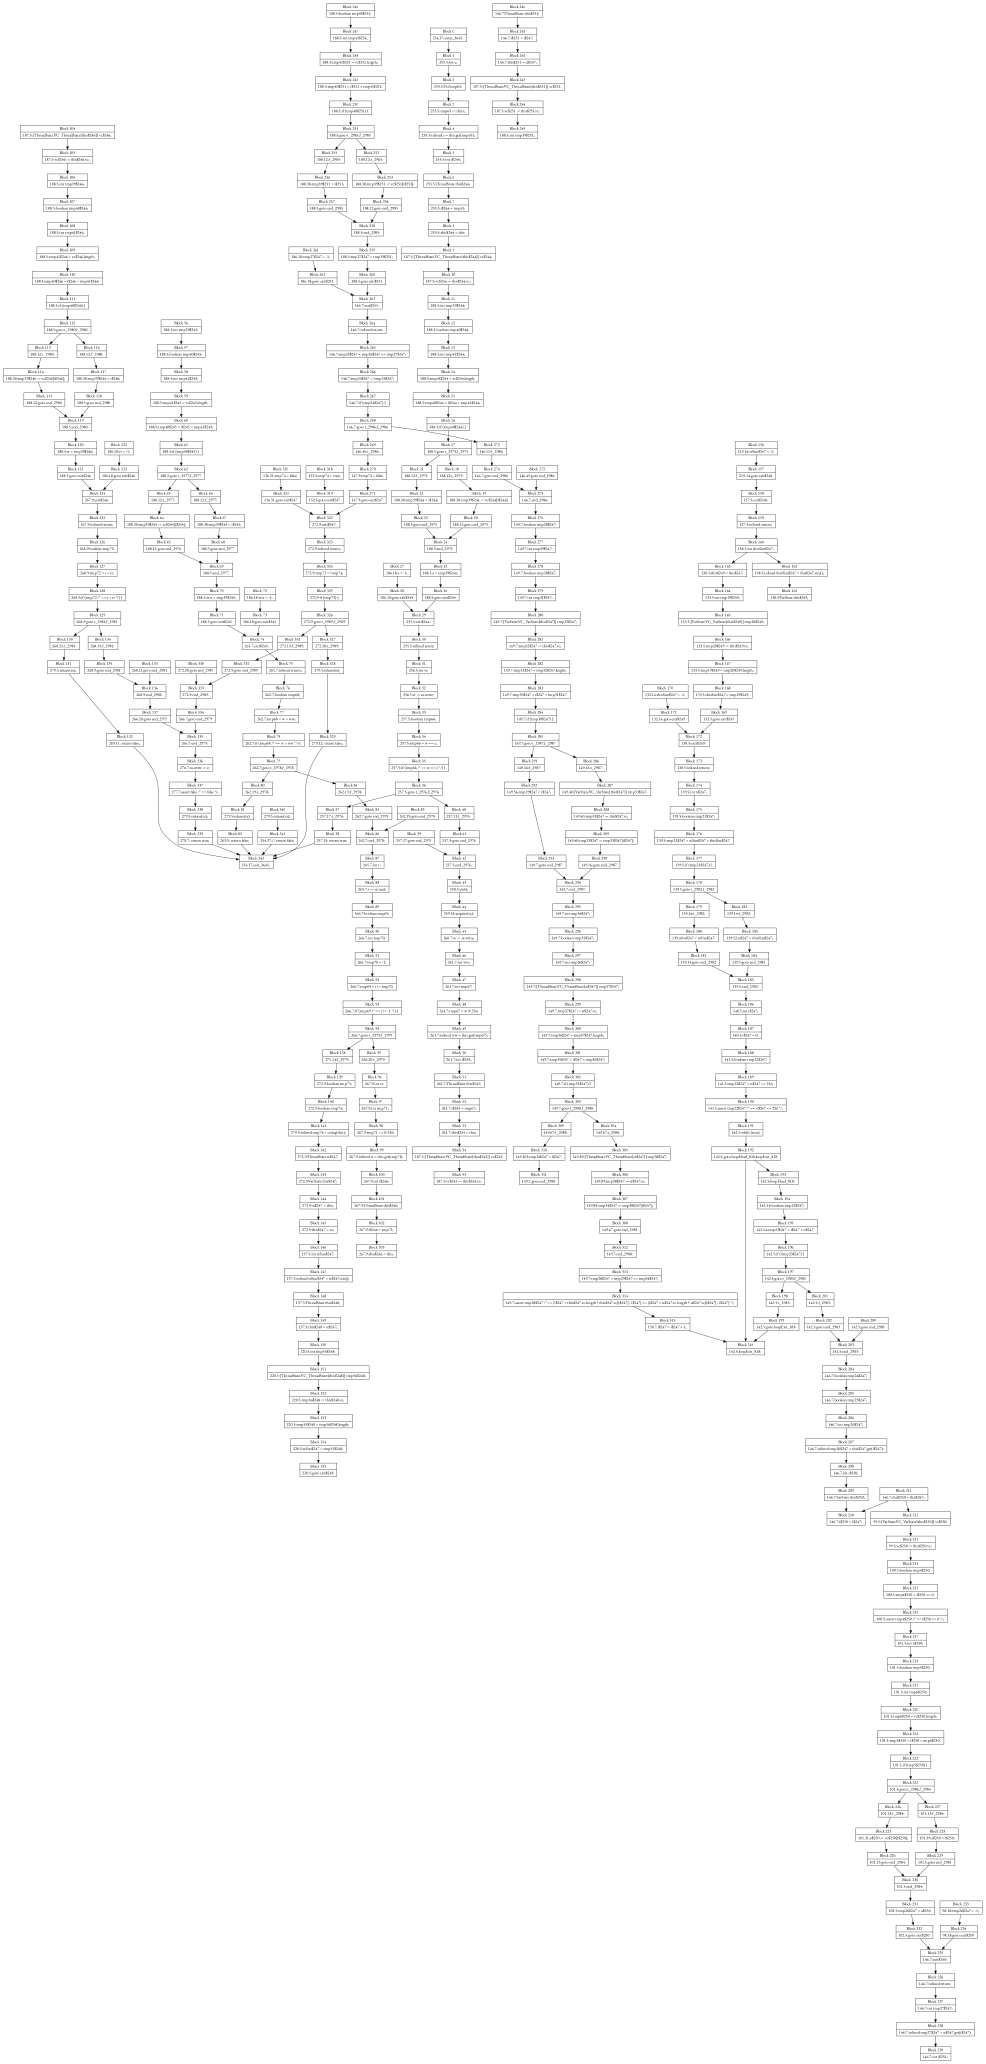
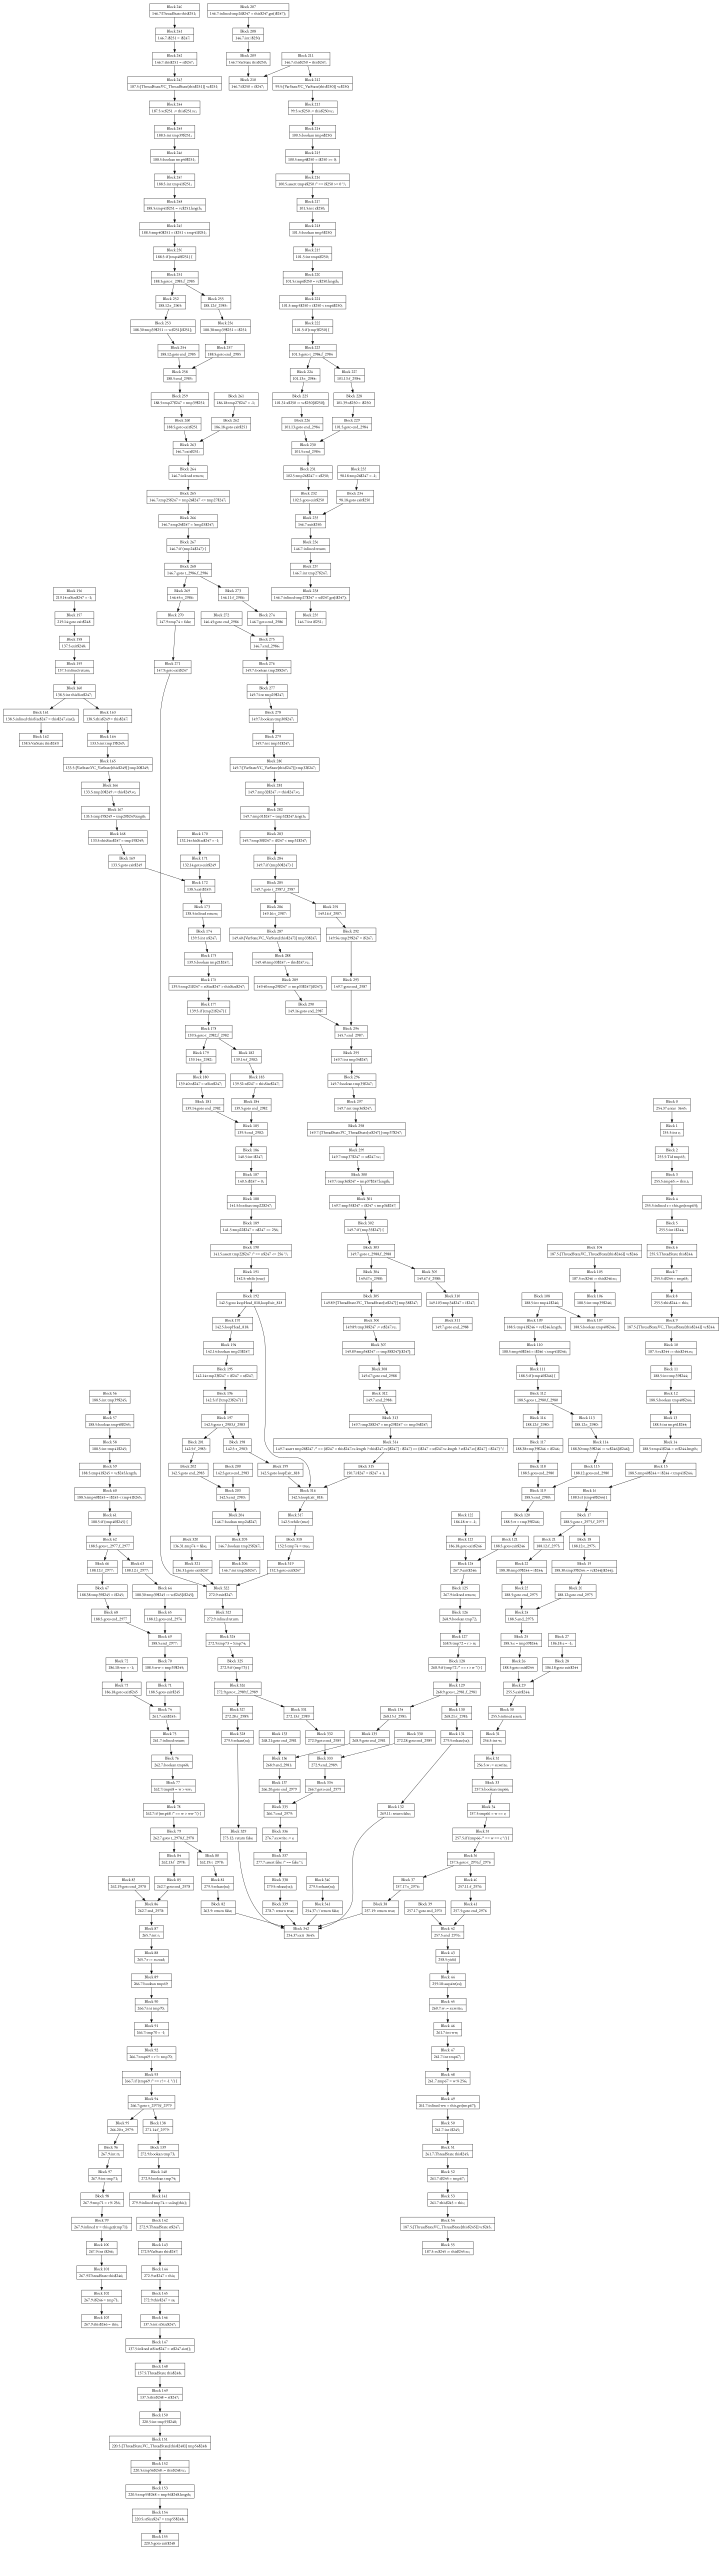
edge "Block 245" -> "Block 246": added
edge "Block 107" -> "Block 108": reversed
edge "Block 206" -> "Block 207": removed
node "Block 317": added
